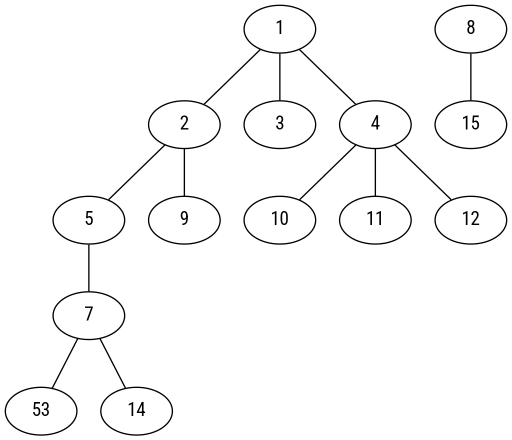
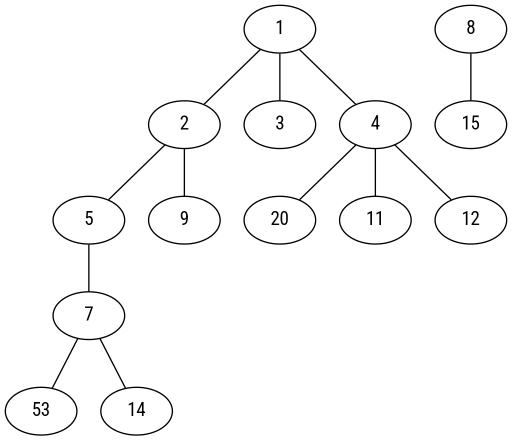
node "10": label "10" -> "20"
